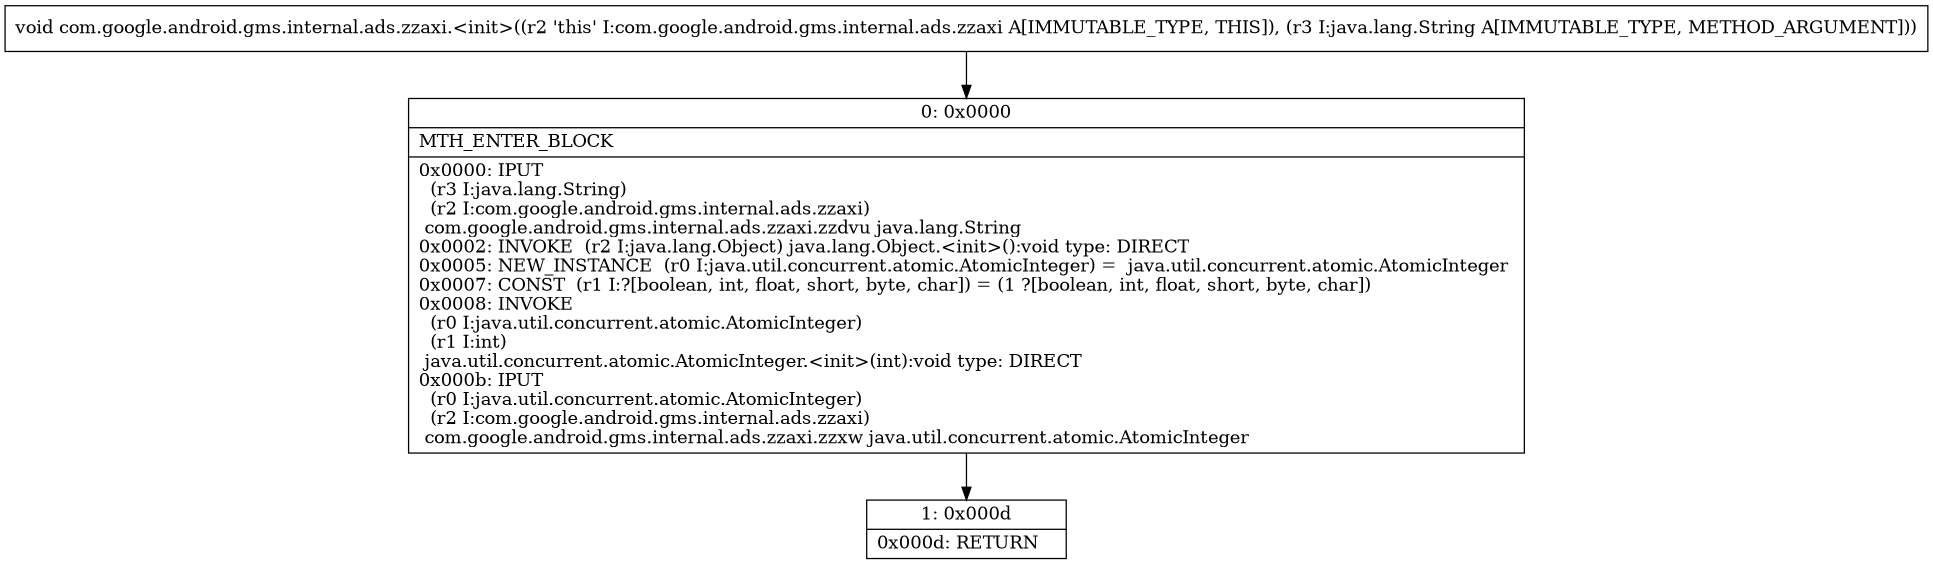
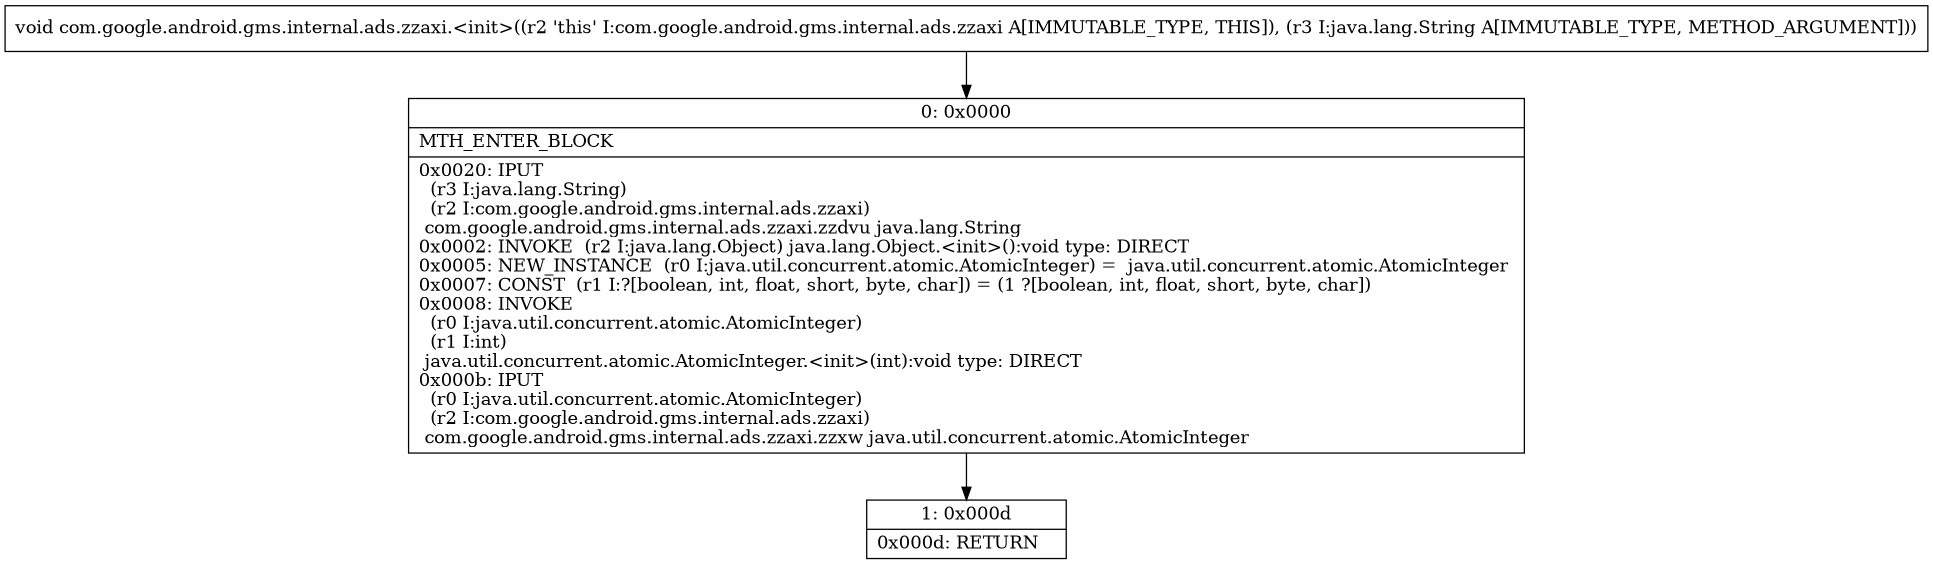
node "0: 0x0000": text "0x0000: IPUT" -> "0x0020: IPUT"
